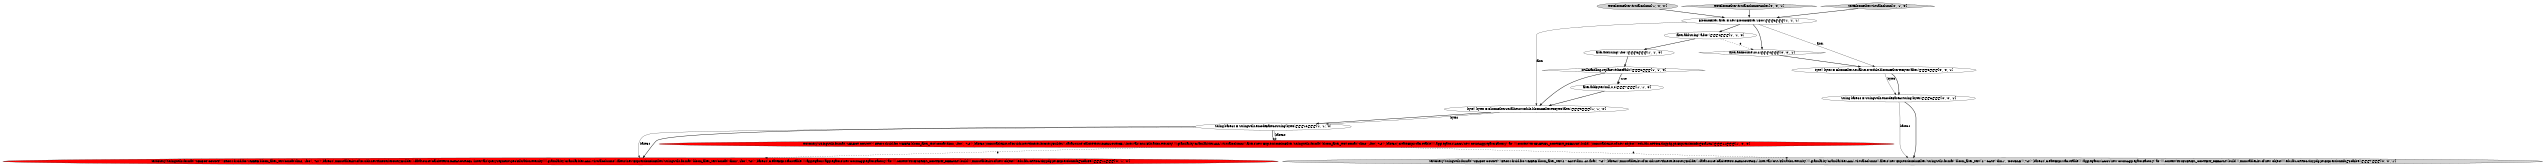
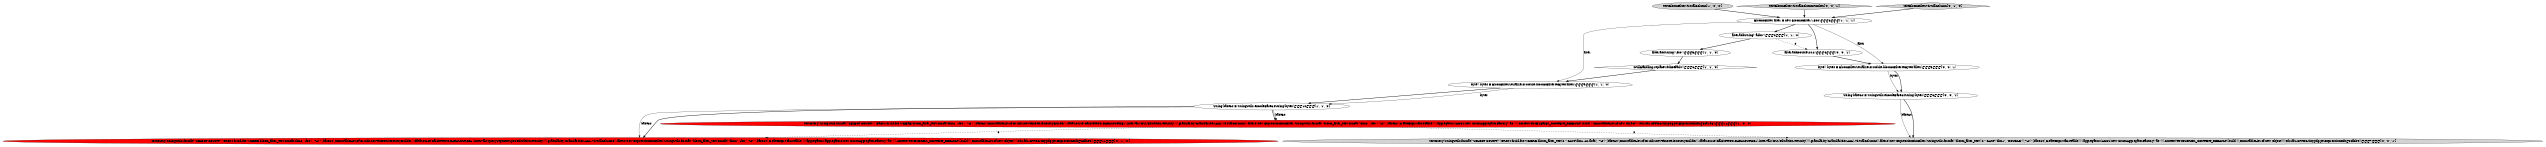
node "filter.addDouble(20.2)@@@4@@@['0', '0', '1']": shape diamond -> ellipse
node "filter.addBytes(null,0,0)@@@7@@@['1', '1', '0']": removed
